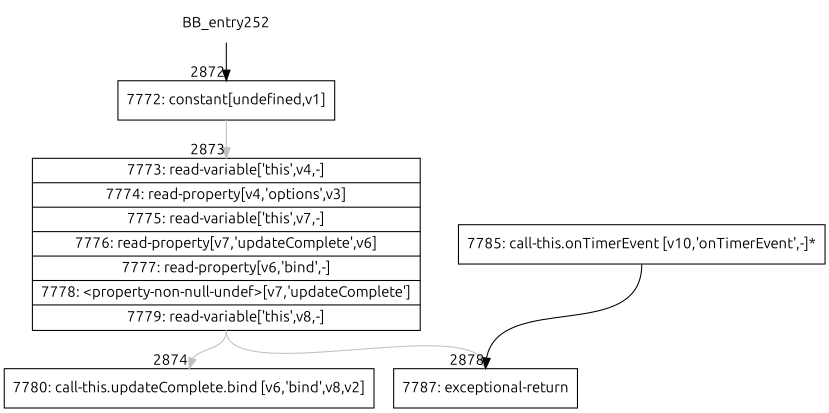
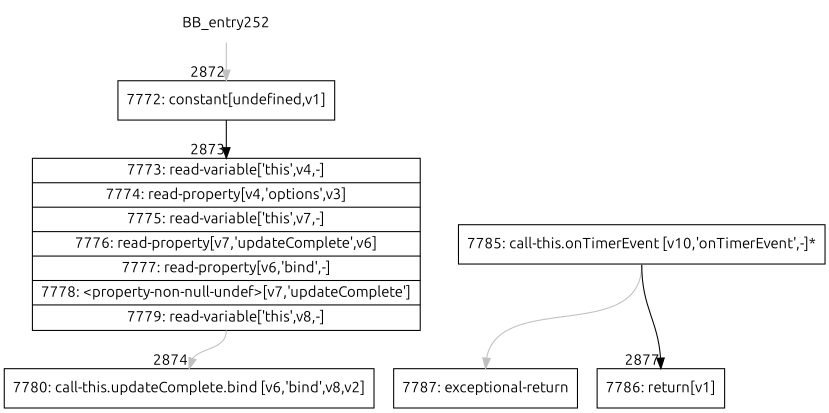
edge "BB_entry252" -> "7772: constant[undefined,v1]": color black -> gray
edge "7772: constant[undefined,v1]" -> "7773: read-variable['this',v4,-]": color gray -> black
edge "7785: call-this.onTimerEvent [v10,'onTimerEvent',-]*" -> "7787: exceptional-return": color black -> gray
edge "7773: read-variable['this',v4,-]" -> "7787: exceptional-return": removed
node "7786: return[v1]": added
